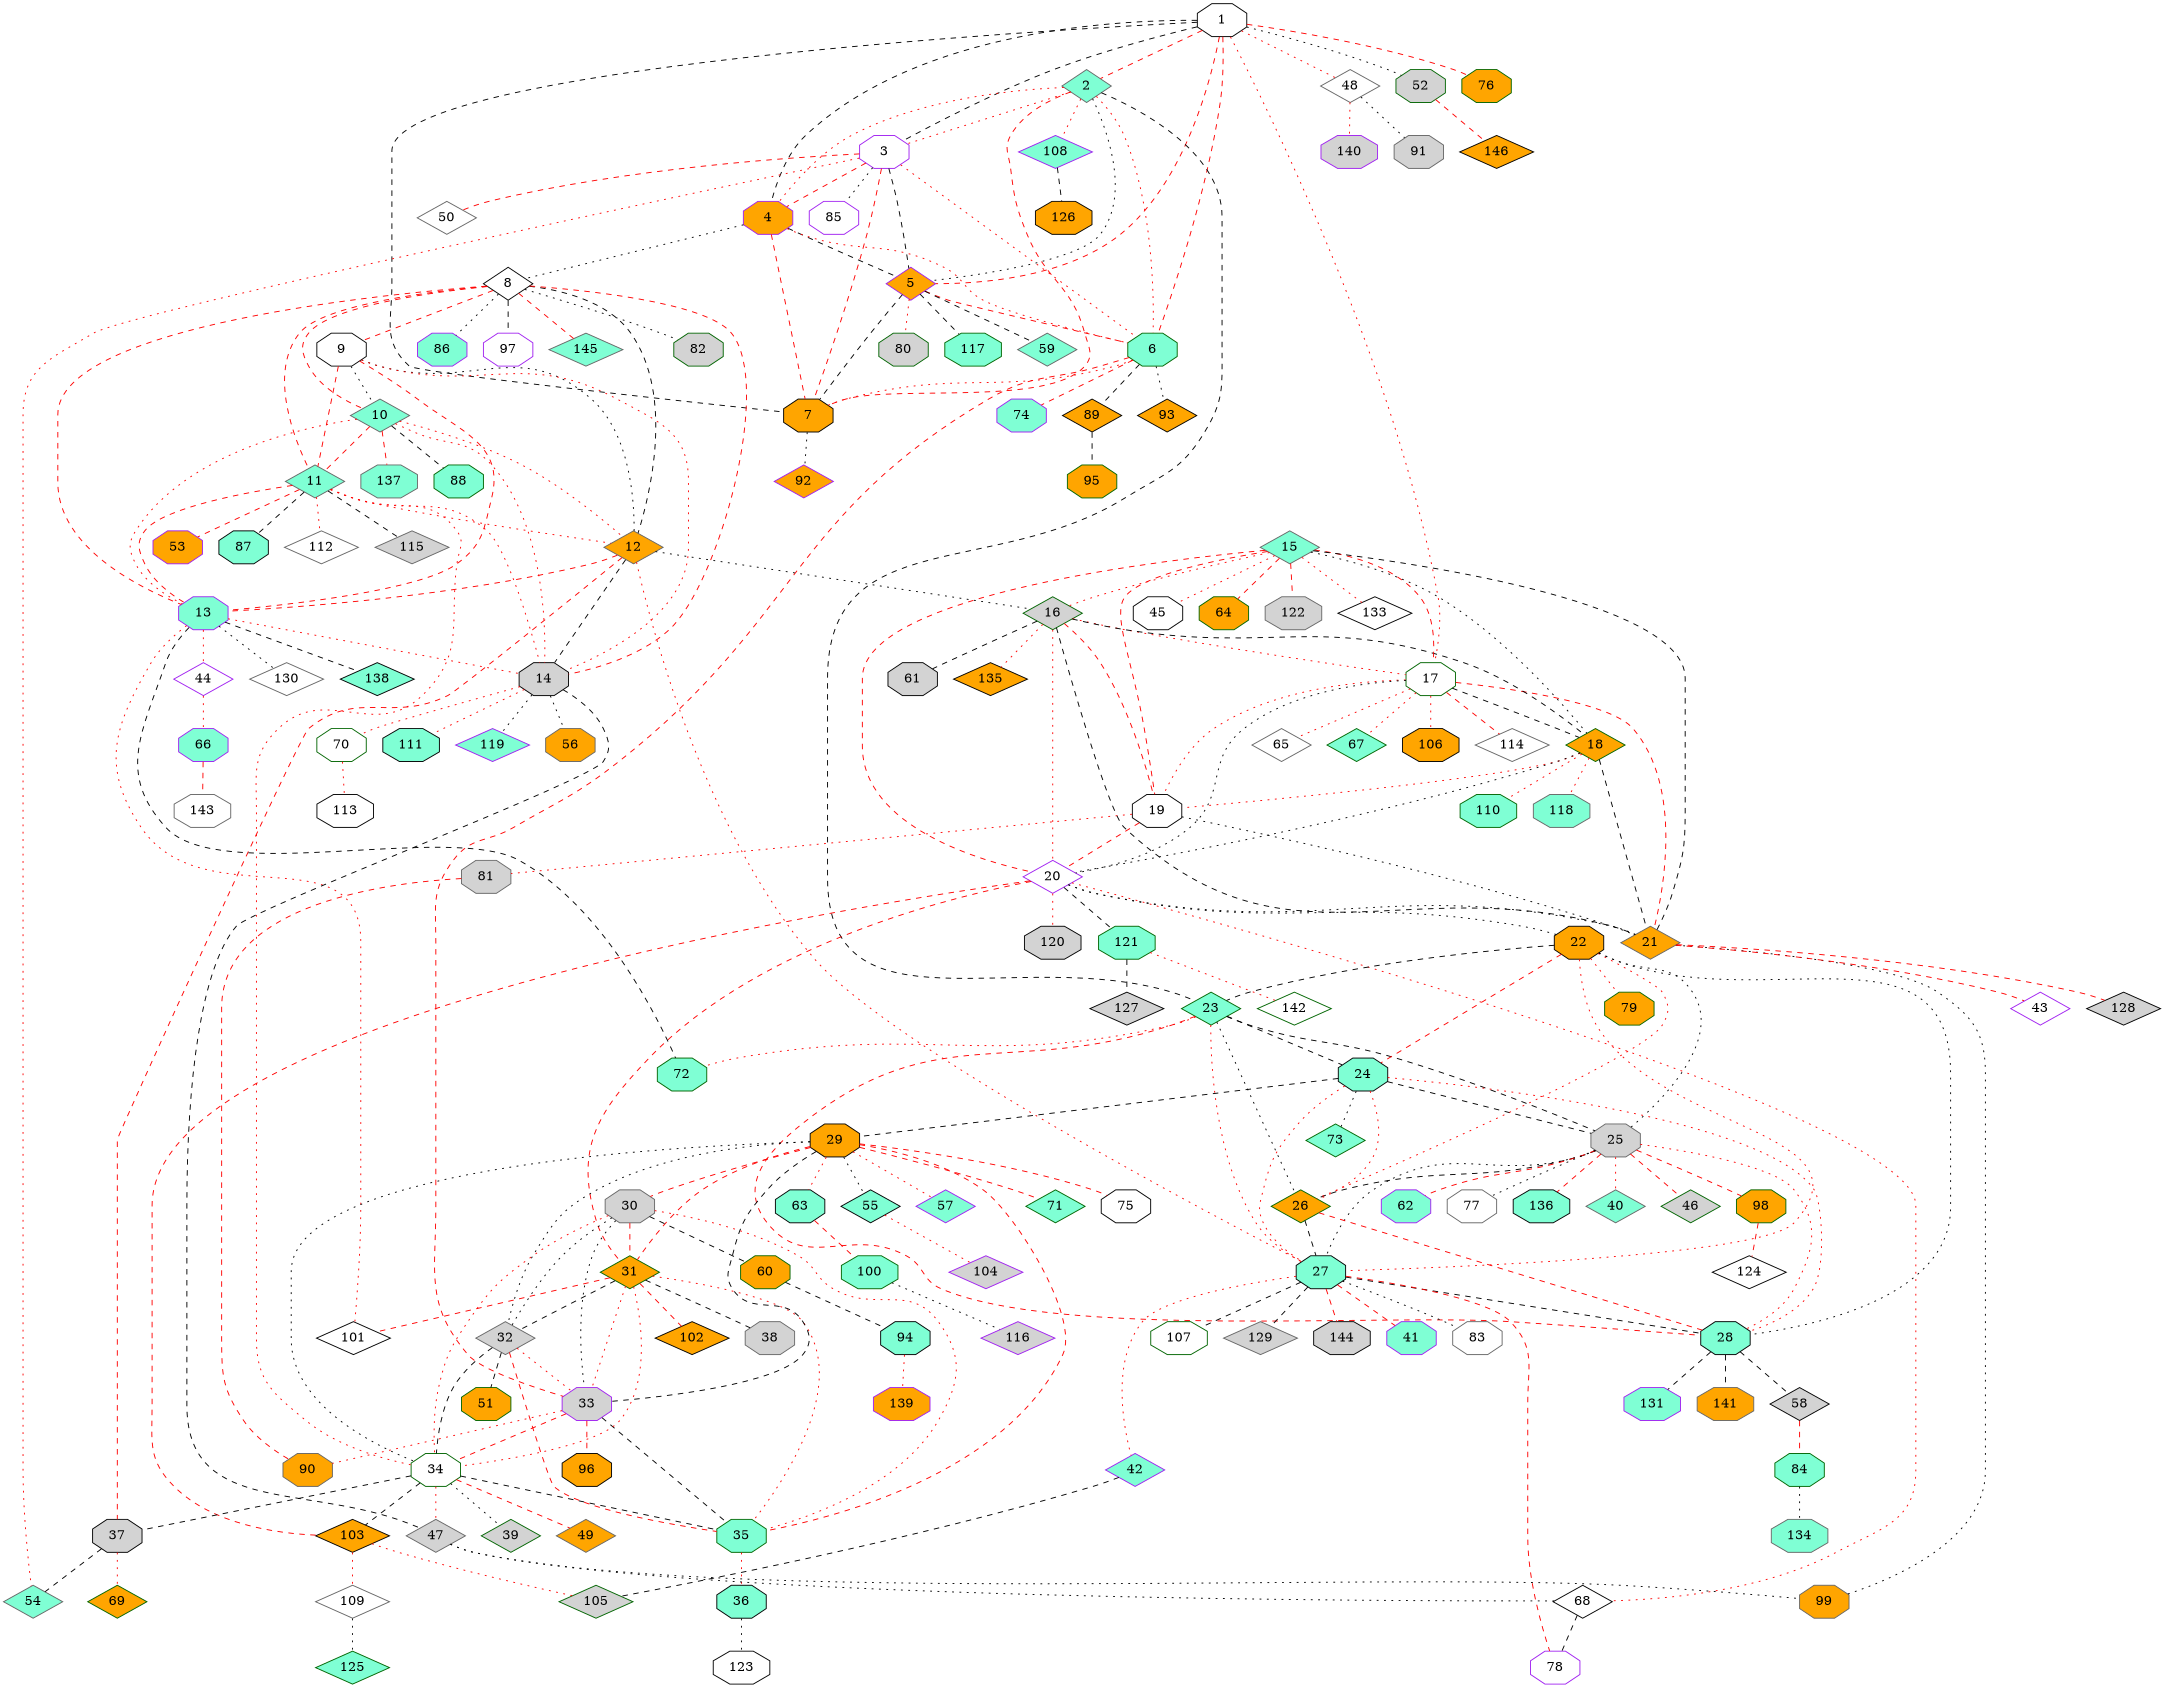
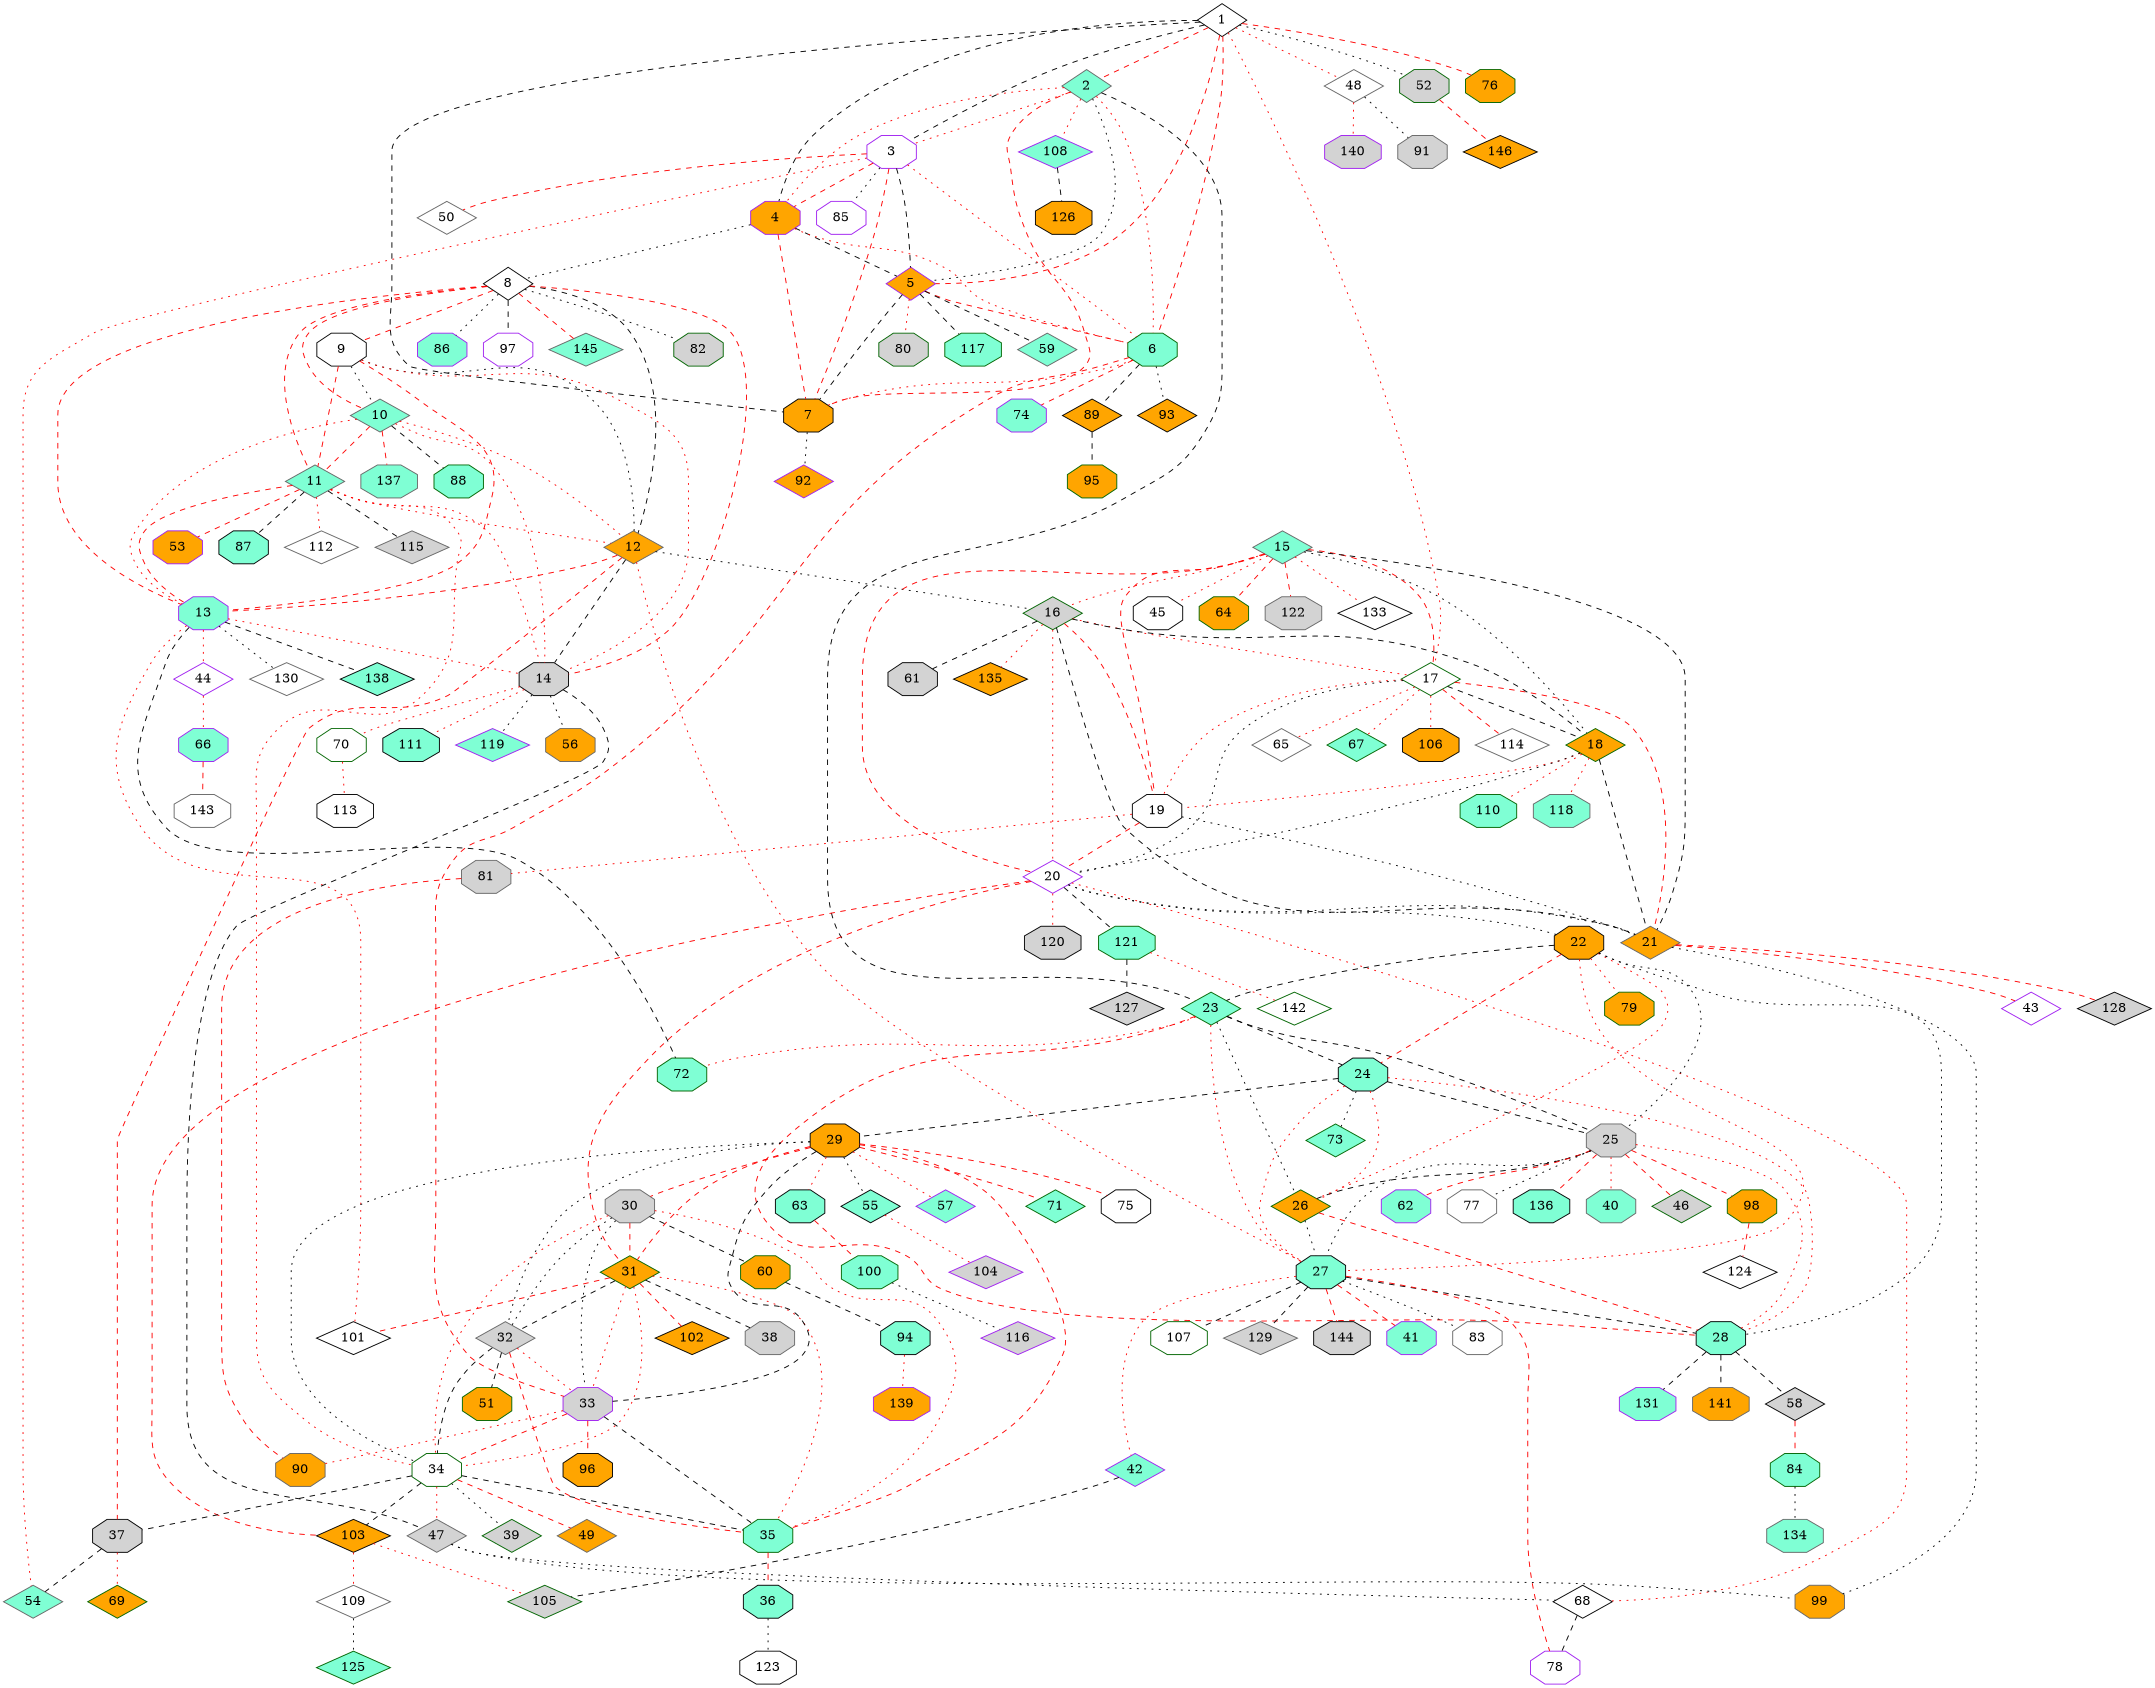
node "1": shape octagon -> diamond
node "17": shape octagon -> diamond
node "40": shape diamond -> octagon
edge "26" -- "27": style dashed -> dotted
edge "35" -- "36": style dotted -> dashed
